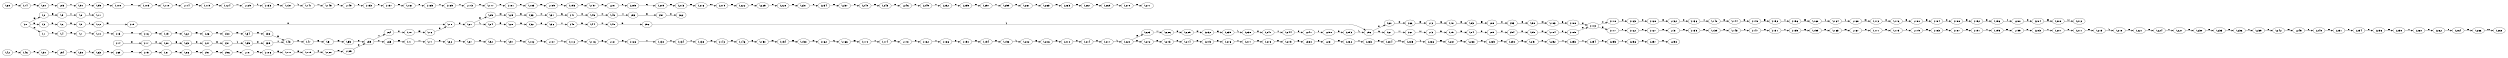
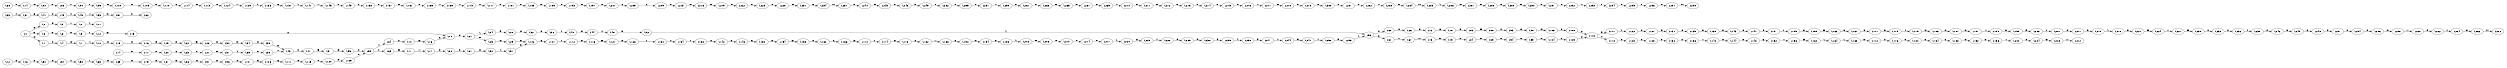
edge "S29" -> "S33": now "S29" -> "S102"
edge "S220" -> "S272": now "S271" -> "S272"
